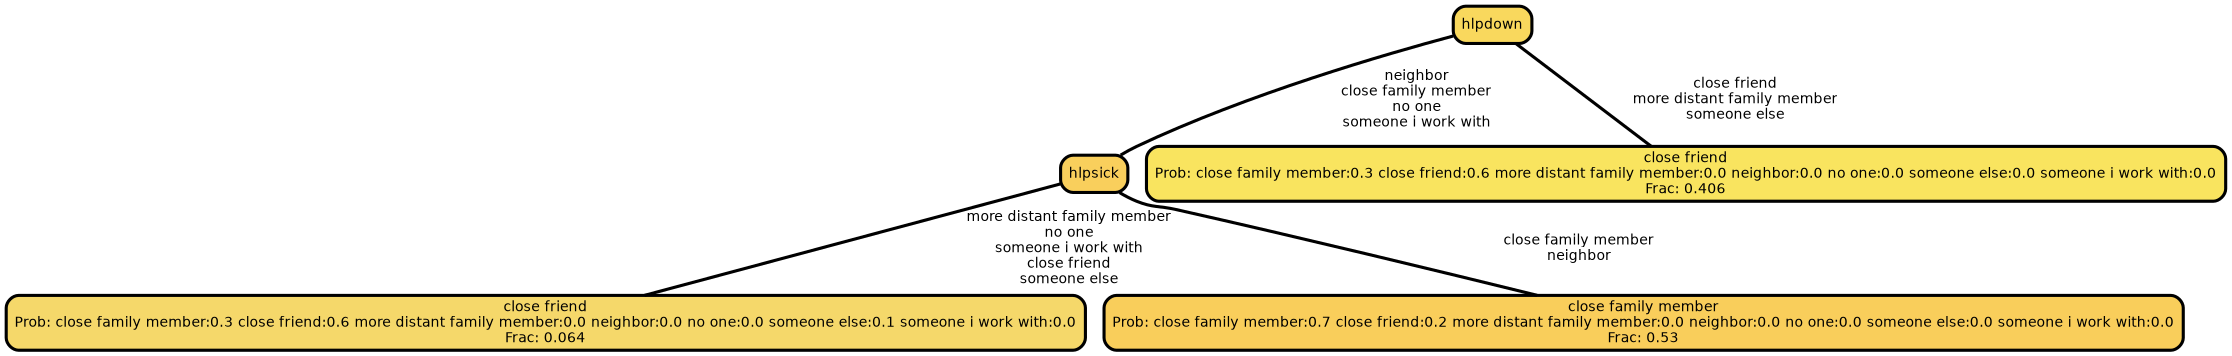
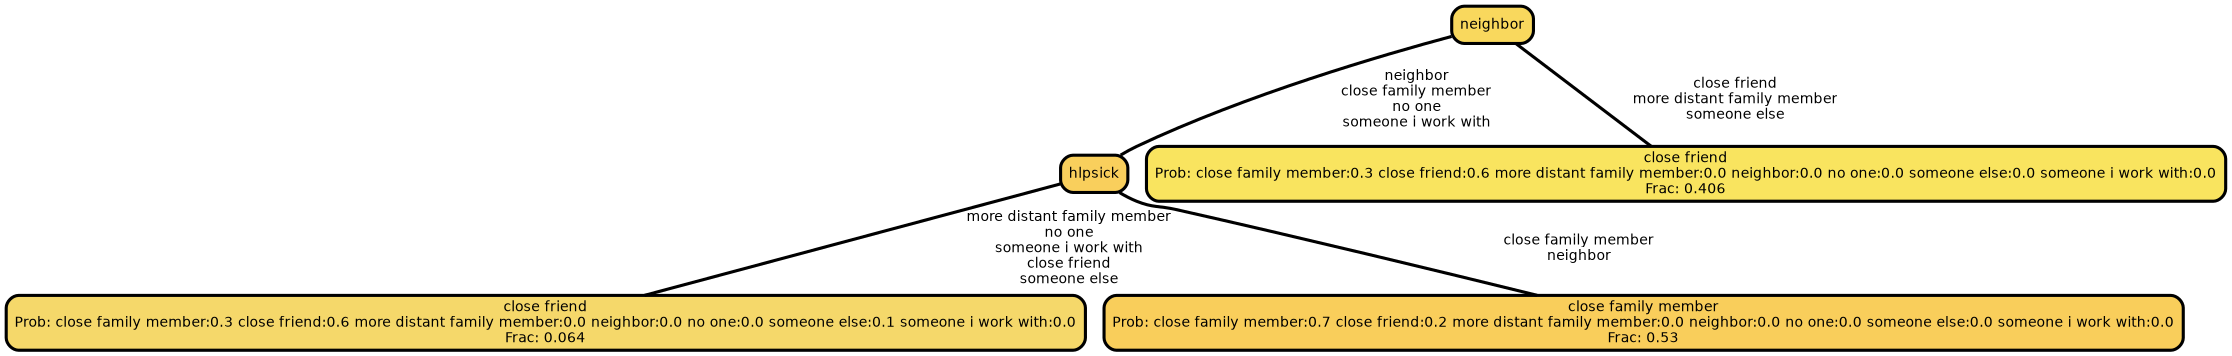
node "hlpdown": label "hlpdown" -> "neighbor"
